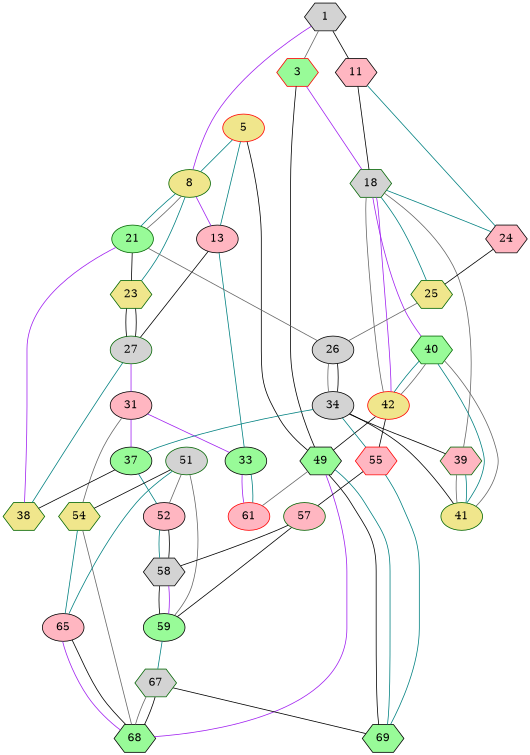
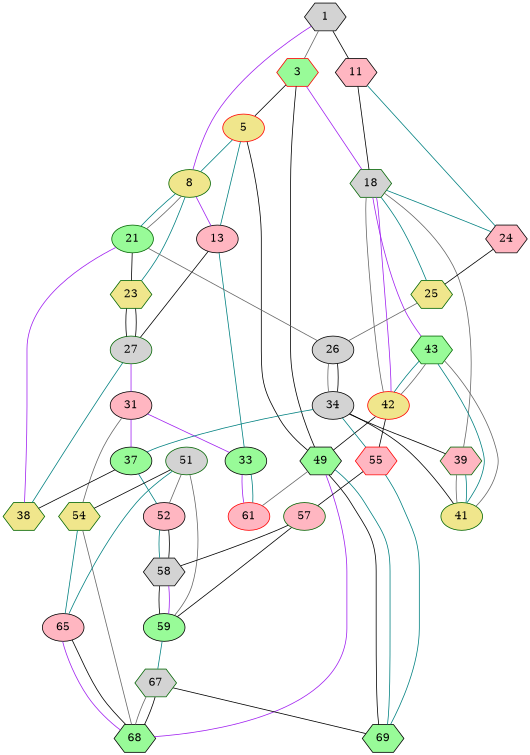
edge "3" -- "5": added
node "40": label "40" -> "43"
